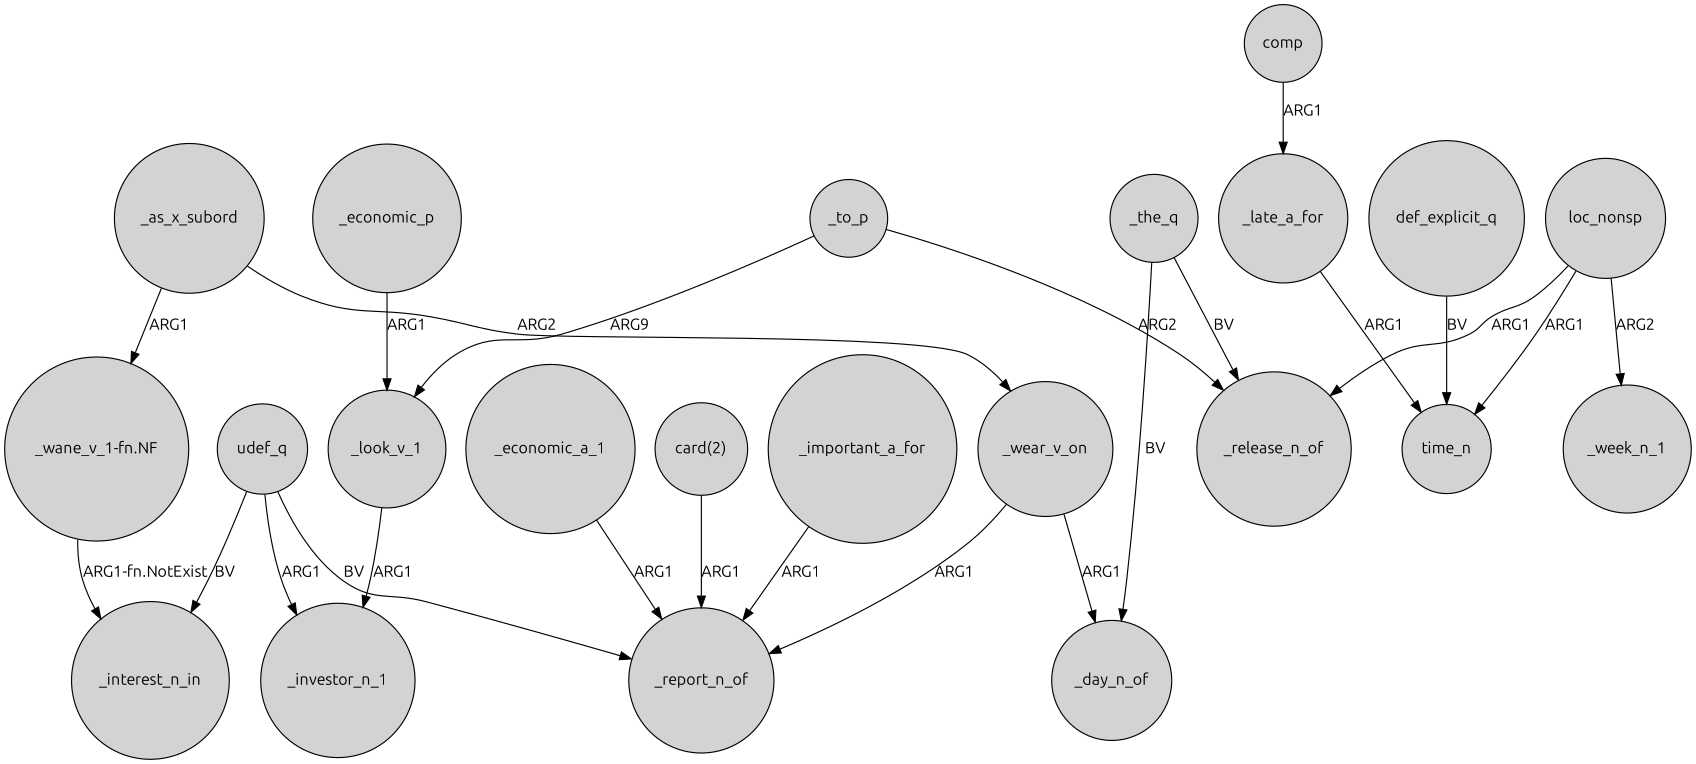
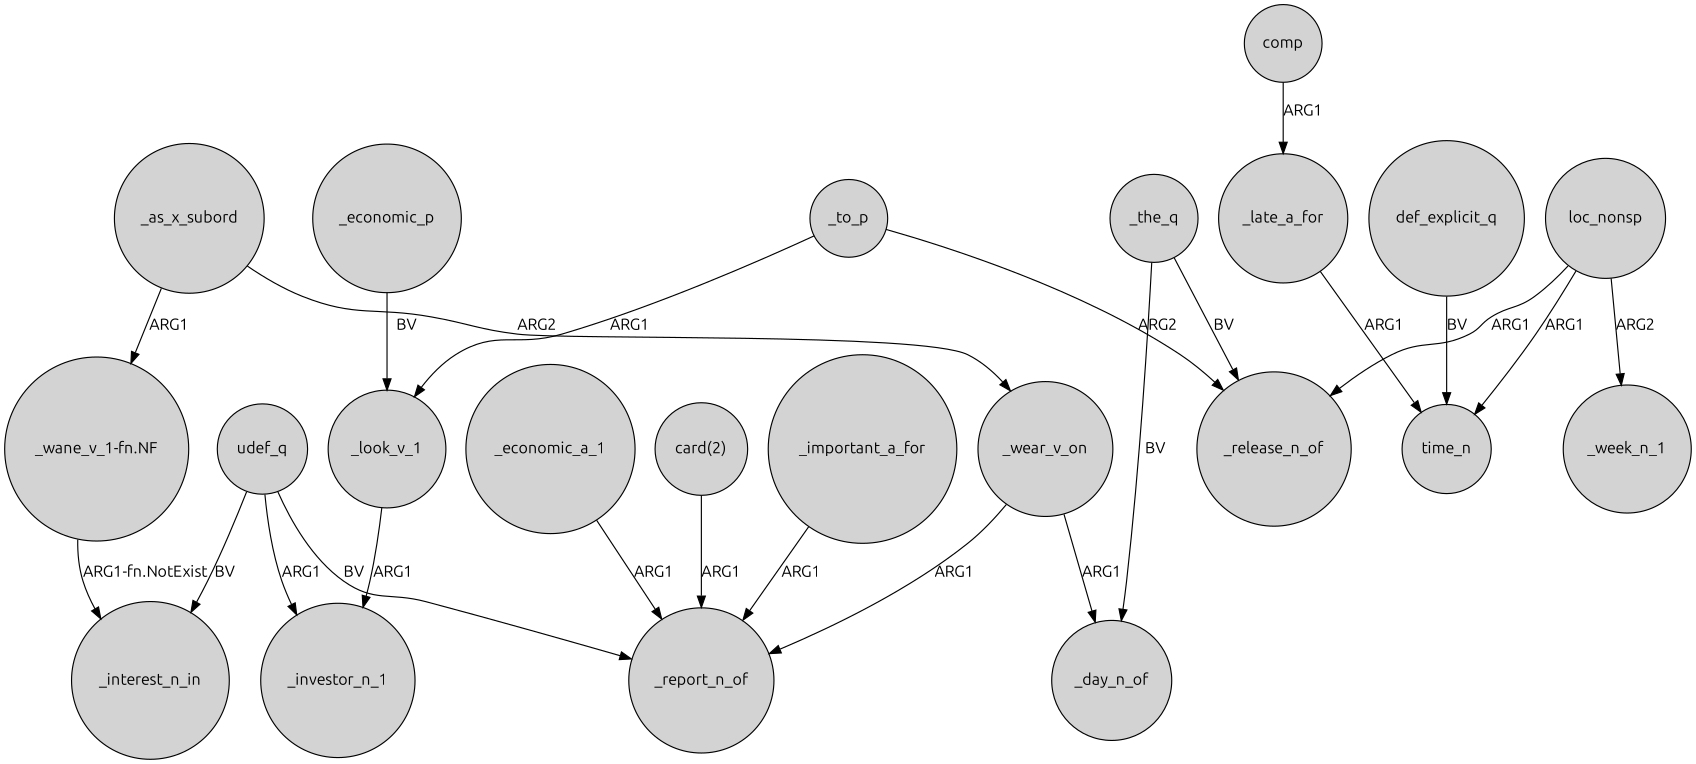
edge "_economic_p" -> "_look_v_1": label "ARG1" -> "BV"
edge "_to_p" -> "_look_v_1": label "ARG9" -> "ARG1"
